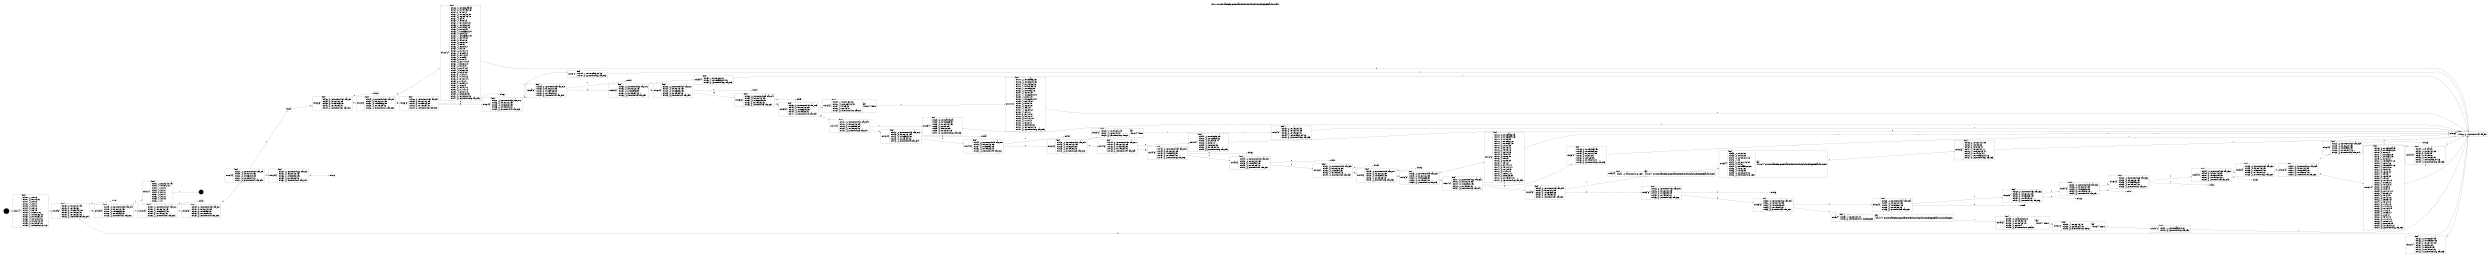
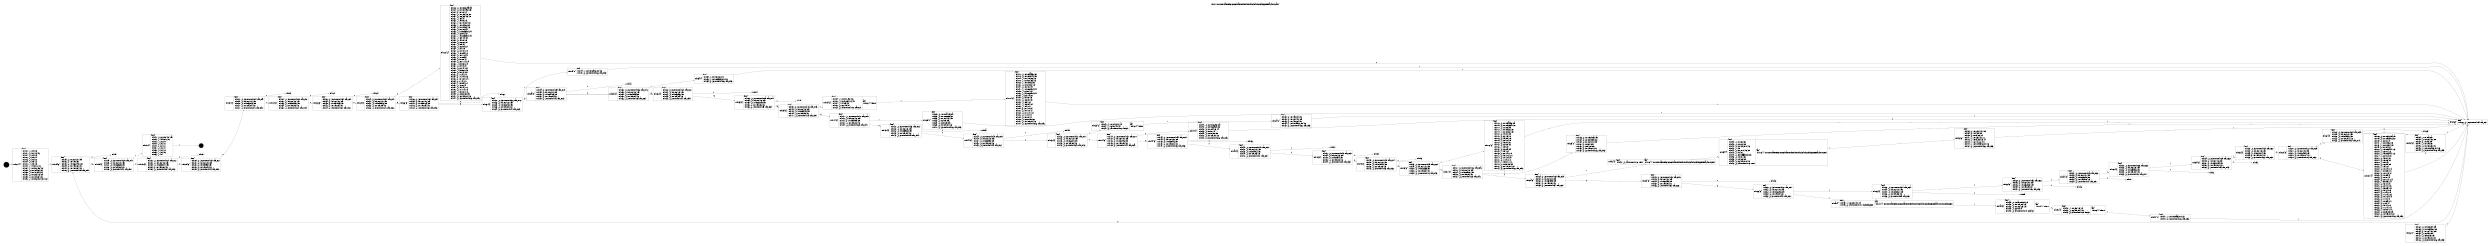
edge "0x40204c" -> "0x401336 [25]": now "0x40131d [25]" -> "0x401336 [25]"
